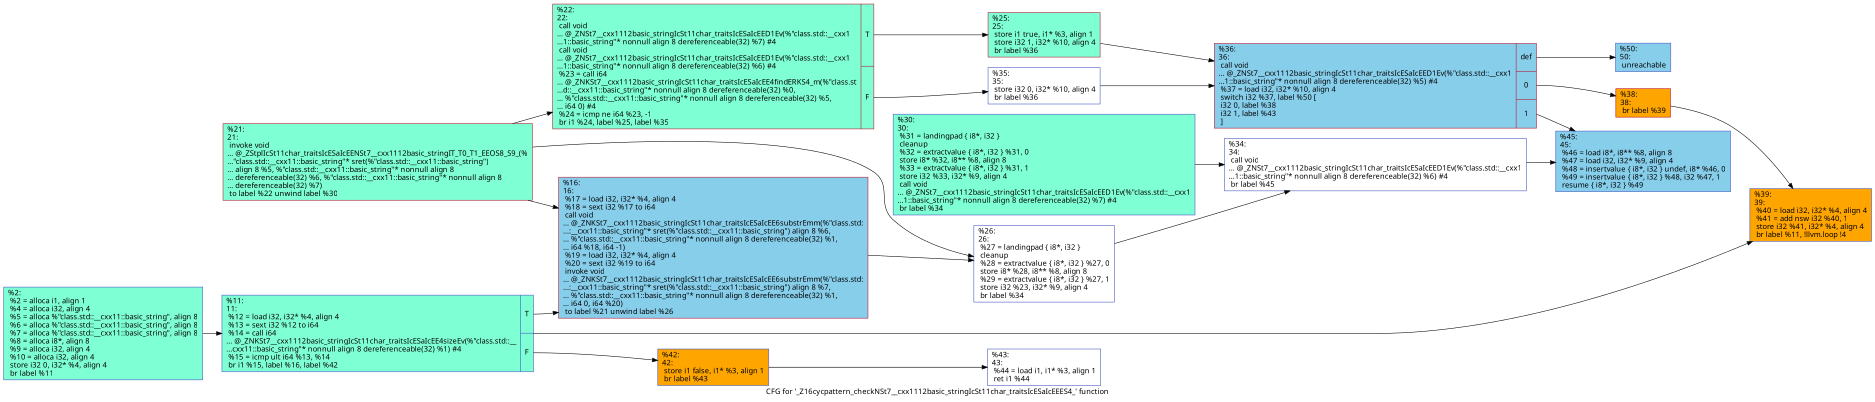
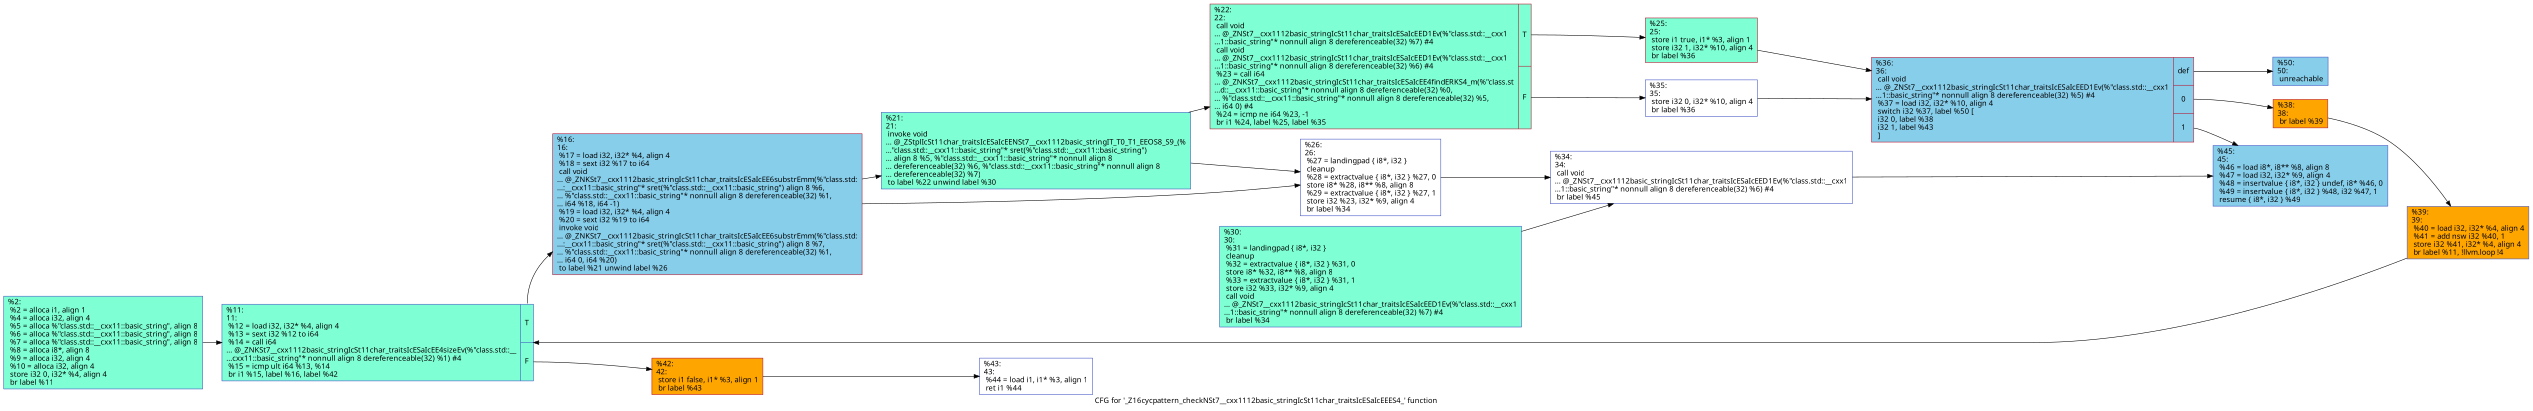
node "%21:": color #b70d28ff -> #3d50c3ff
edge "%21:" -> "%16:": reversed
edge "%11:" -> "%39:": reversed
node "%42:": color #3d50c3ff -> #b70d28ff
